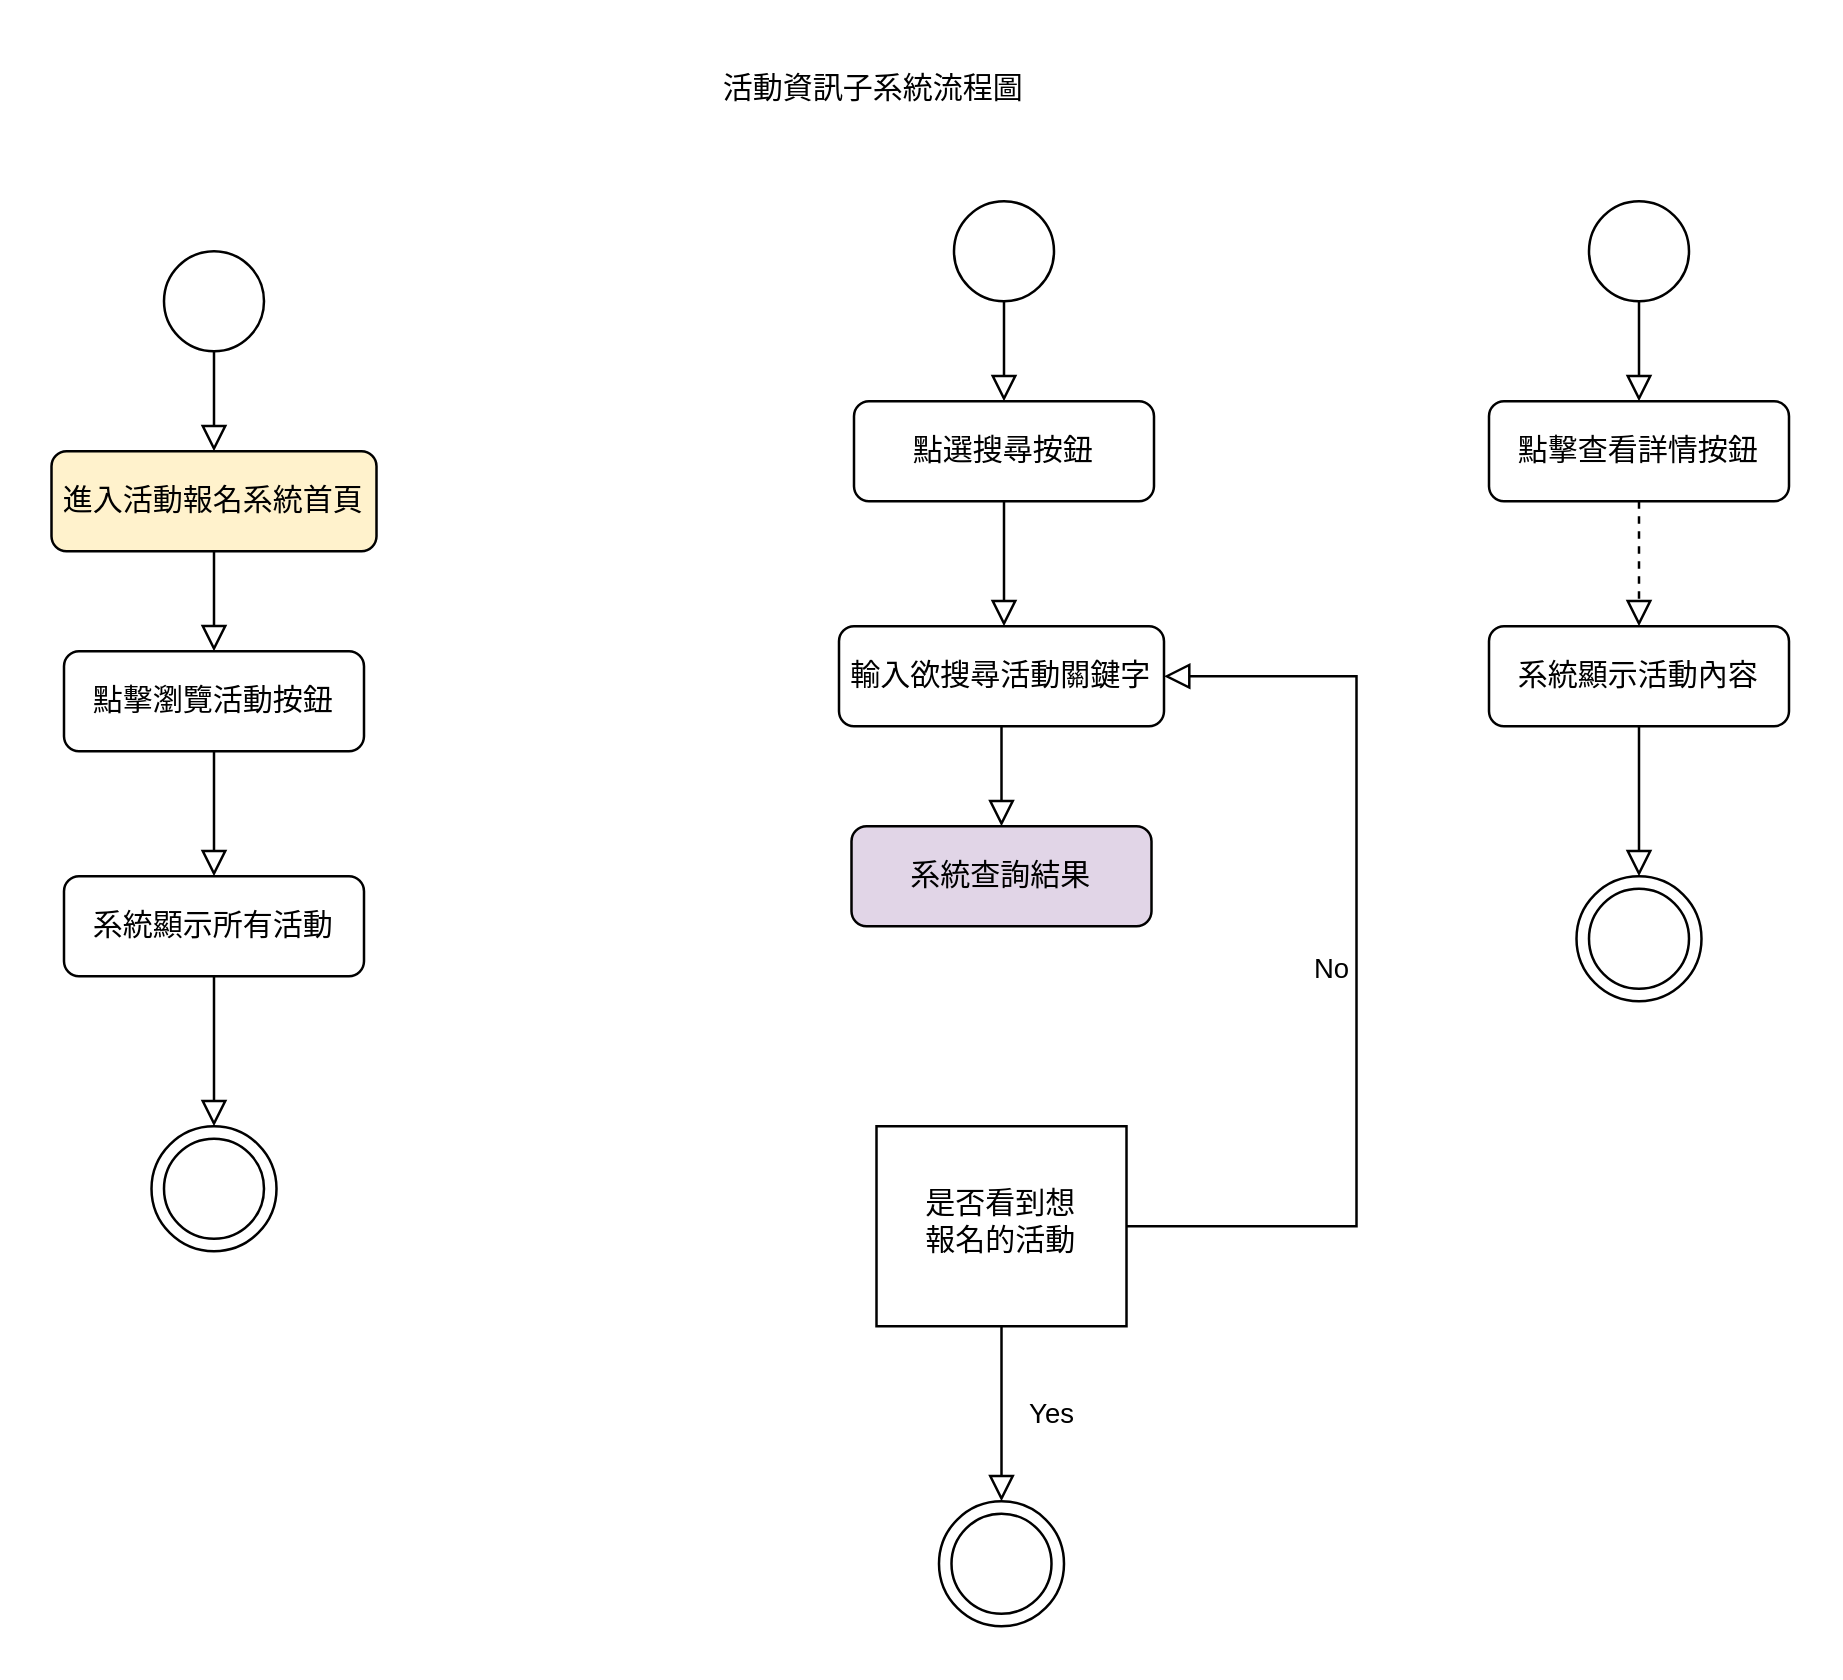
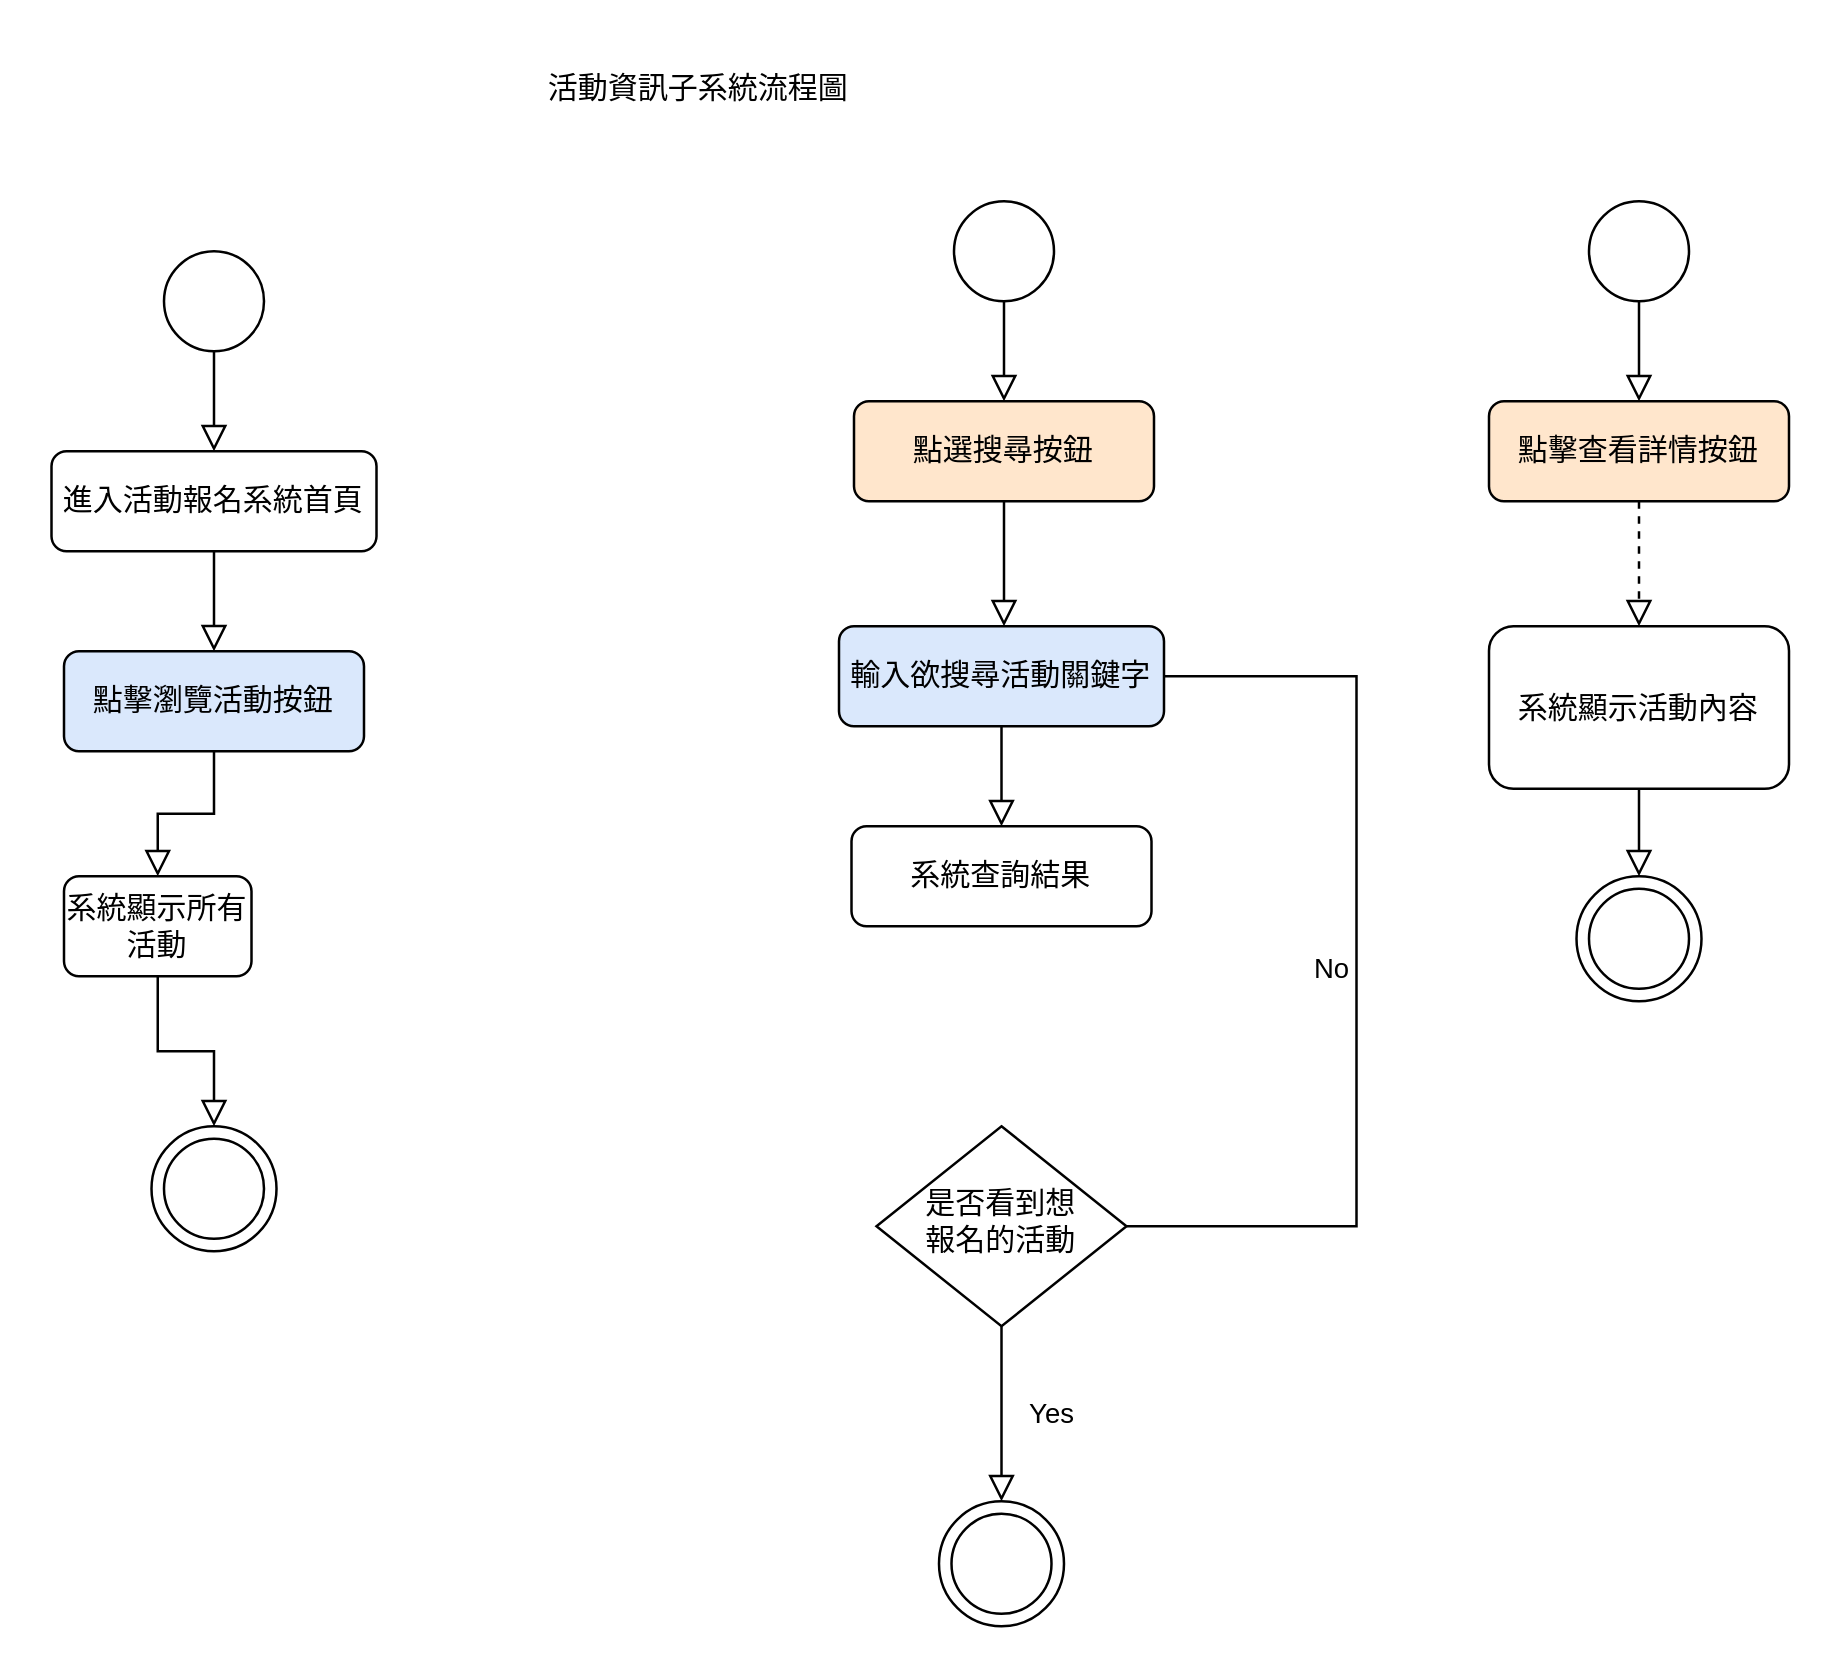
node "活動資訊子系統流程圖": moved (874, 89) -> (699, 89)
node "點選搜尋按鈕": fillcolor #ffffff -> #ffe6cc
node "點擊查看詳情按鈕": fillcolor #ffffff -> #ffe6cc
node "進入活動報名系統首頁": fillcolor #fff2cc -> #ffffff
node "輸入欲搜尋活動關鍵字": fillcolor #ffffff -> #dae8fc
edge "是否看到想 報名的活動" -> "輸入欲搜尋活動關鍵字": arrowhead block -> none
node "系統顯示活動內容": size 300x100 -> 300x163
node "點擊瀏覽活動按鈕": fillcolor #ffffff -> #dae8fc
node "系統查詢結果": fillcolor #e1d5e7 -> #ffffff
node "系統顯示所有活動": size 300x100 -> 188x100
node "是否看到想 報名的活動": shape rectangle -> diamond
